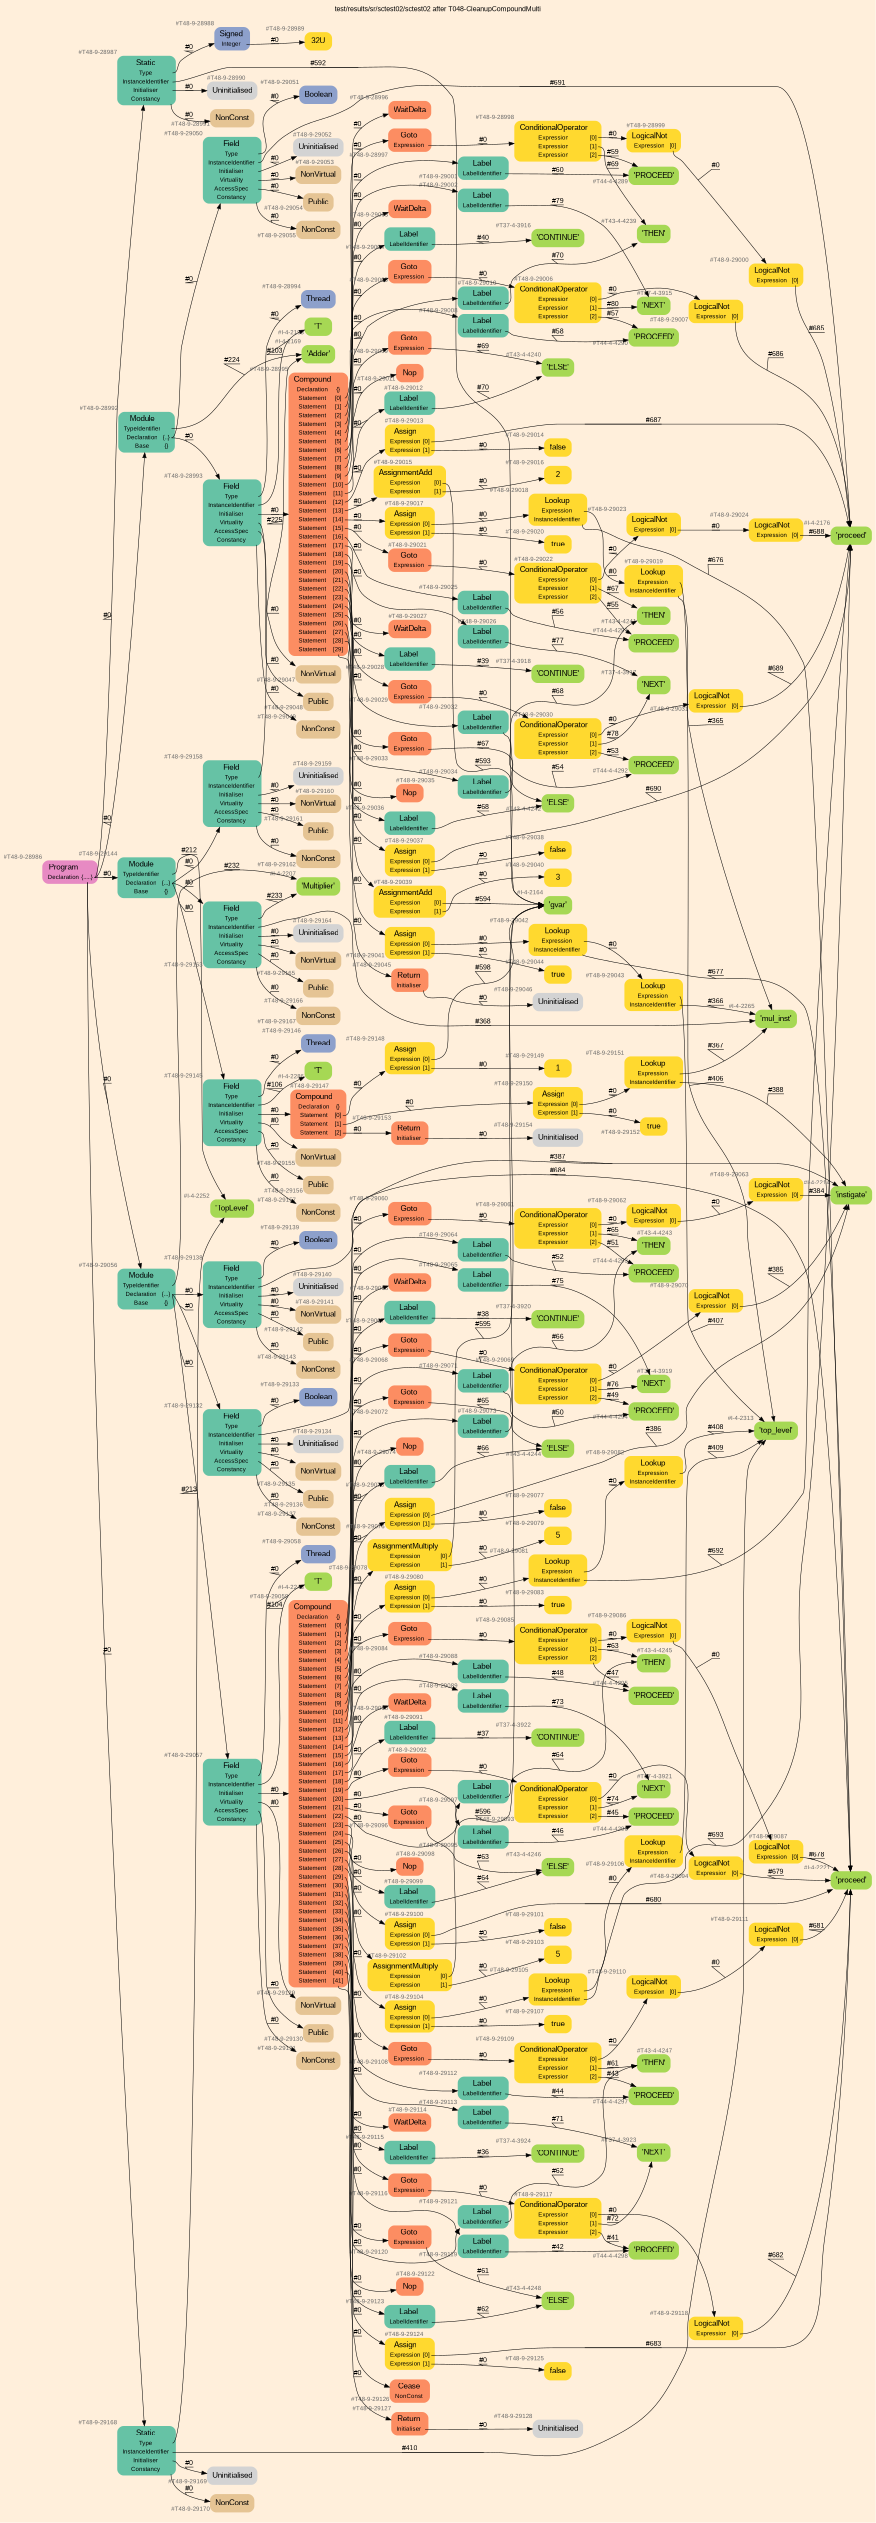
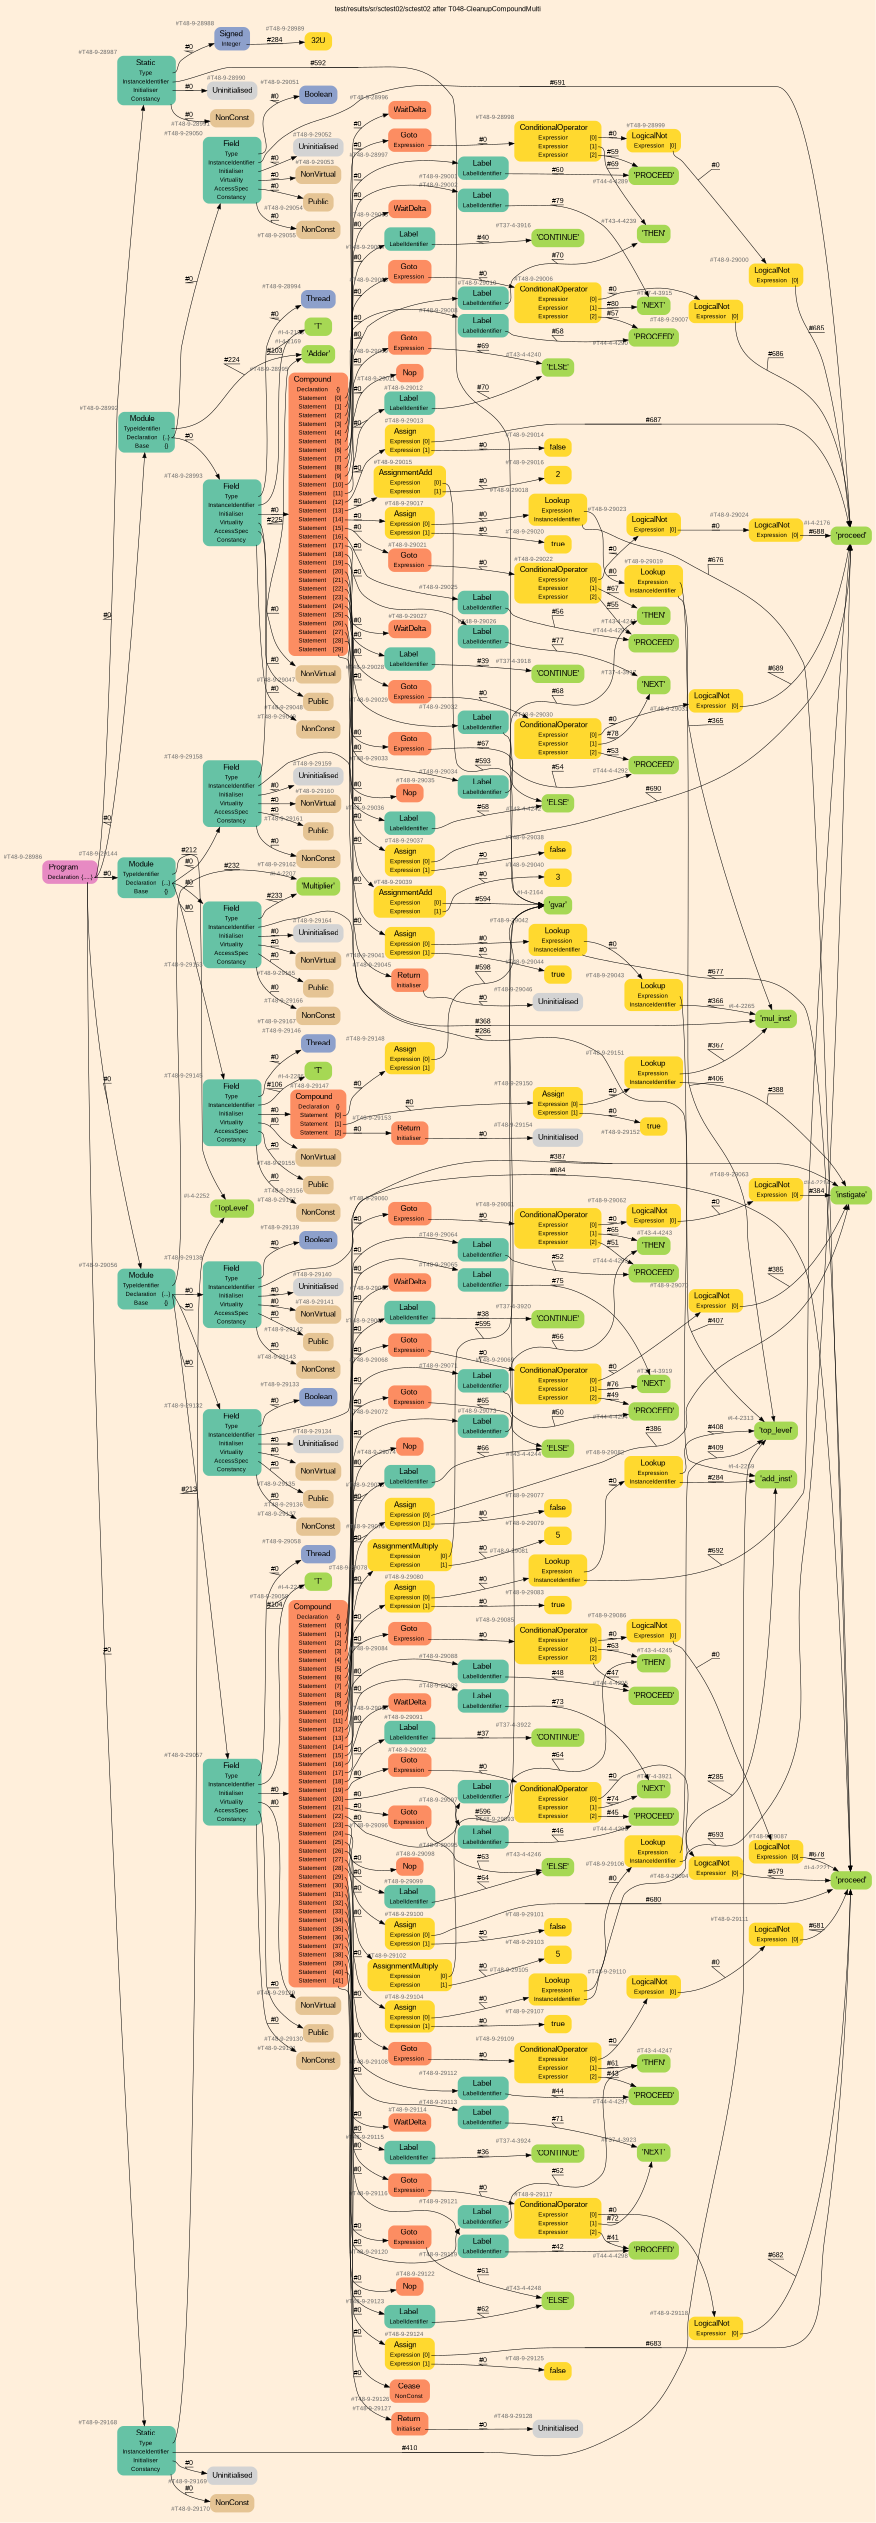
edge "Signed" -> "32U": label "#0" -> "#284"
node "1": removed
node "'add_inst'": added
